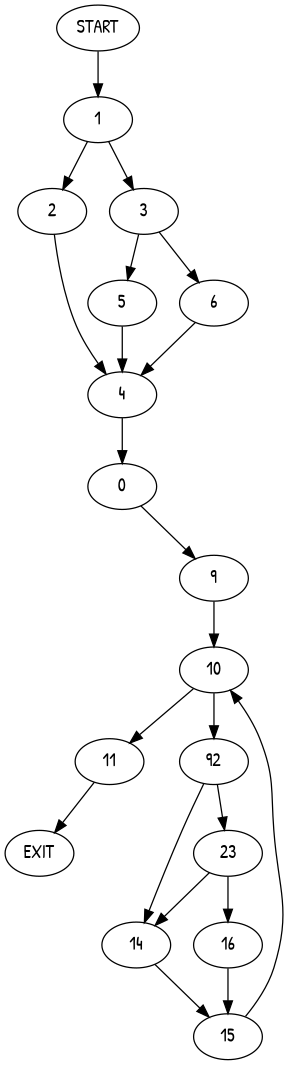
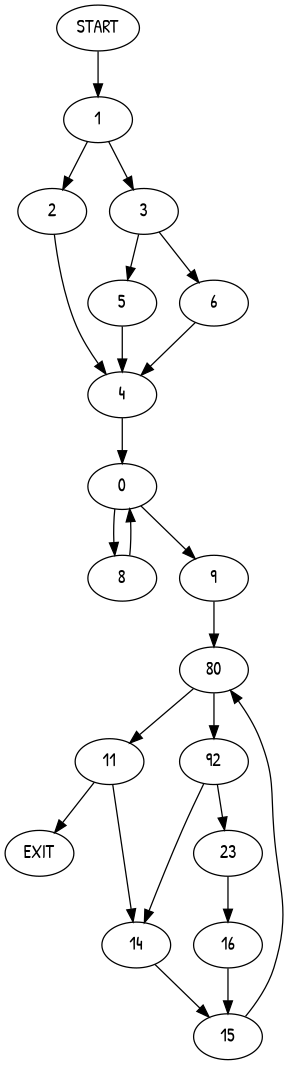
node "8": added
node "10": label "10" -> "80"
edge "23" -> "14": now "11" -> "14"
